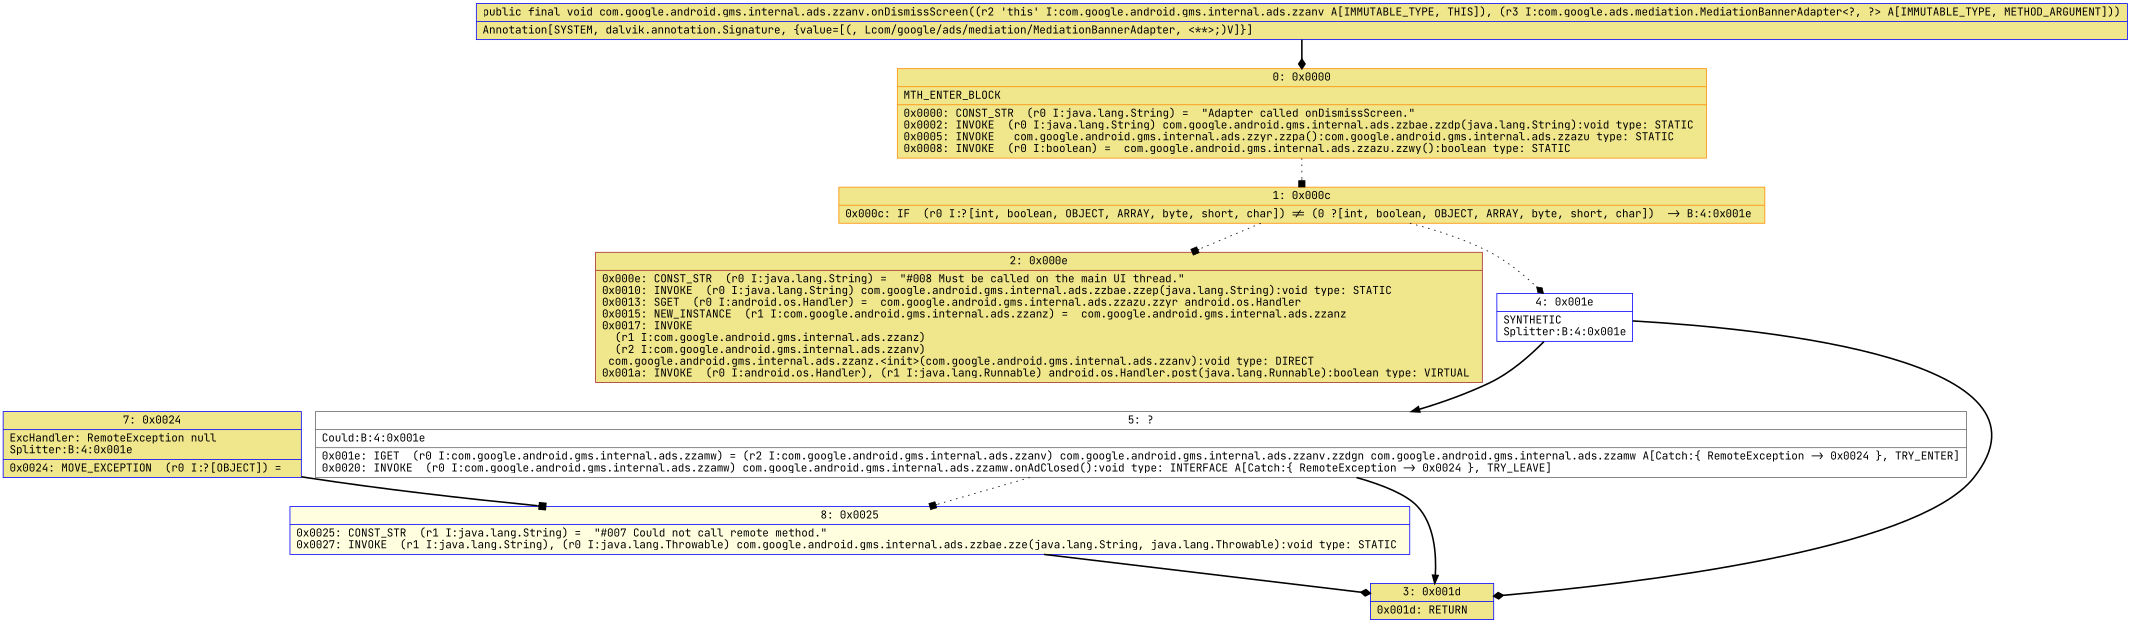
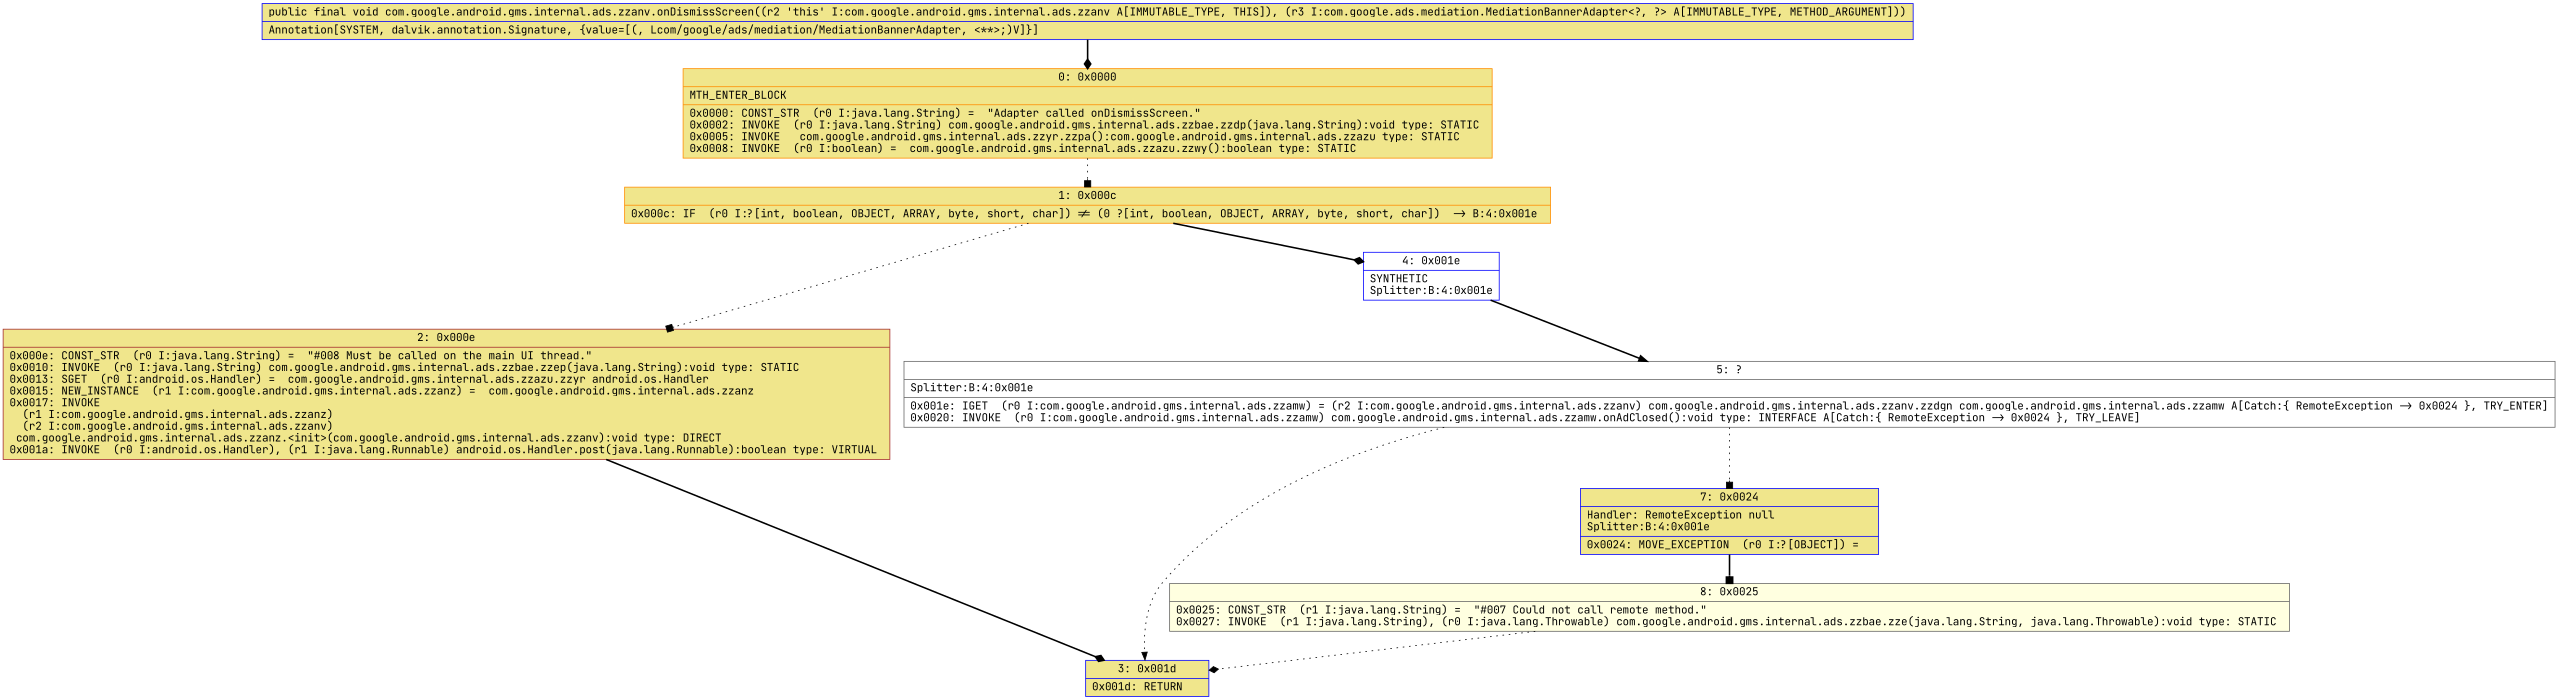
edge "1: 0x000c" -> "4: 0x001e": style dotted -> bold
node "7: 0x0024": text "ExcHandler: RemoteException null" -> "Handler: RemoteException null"
node "5: ?": text "Could:B:4:0x001e" -> "Splitter:B:4:0x001e"
edge "5: ?" -> "8: 0x0025": now "5: ?" -> "7: 0x0024"
edge "4: 0x001e" -> "3: 0x001d": now "2: 0x000e" -> "3: 0x001d"
edge "5: ?" -> "3: 0x001d": style bold -> dotted
node "8: 0x0025": color blue -> gray40
edge "8: 0x0025" -> "3: 0x001d": style bold -> dotted
